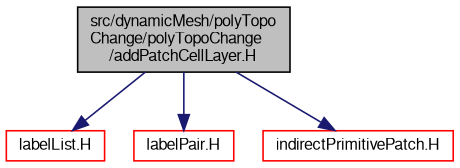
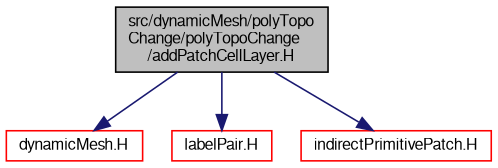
node "labelList.H": label "labelList.H" -> "dynamicMesh.H"
